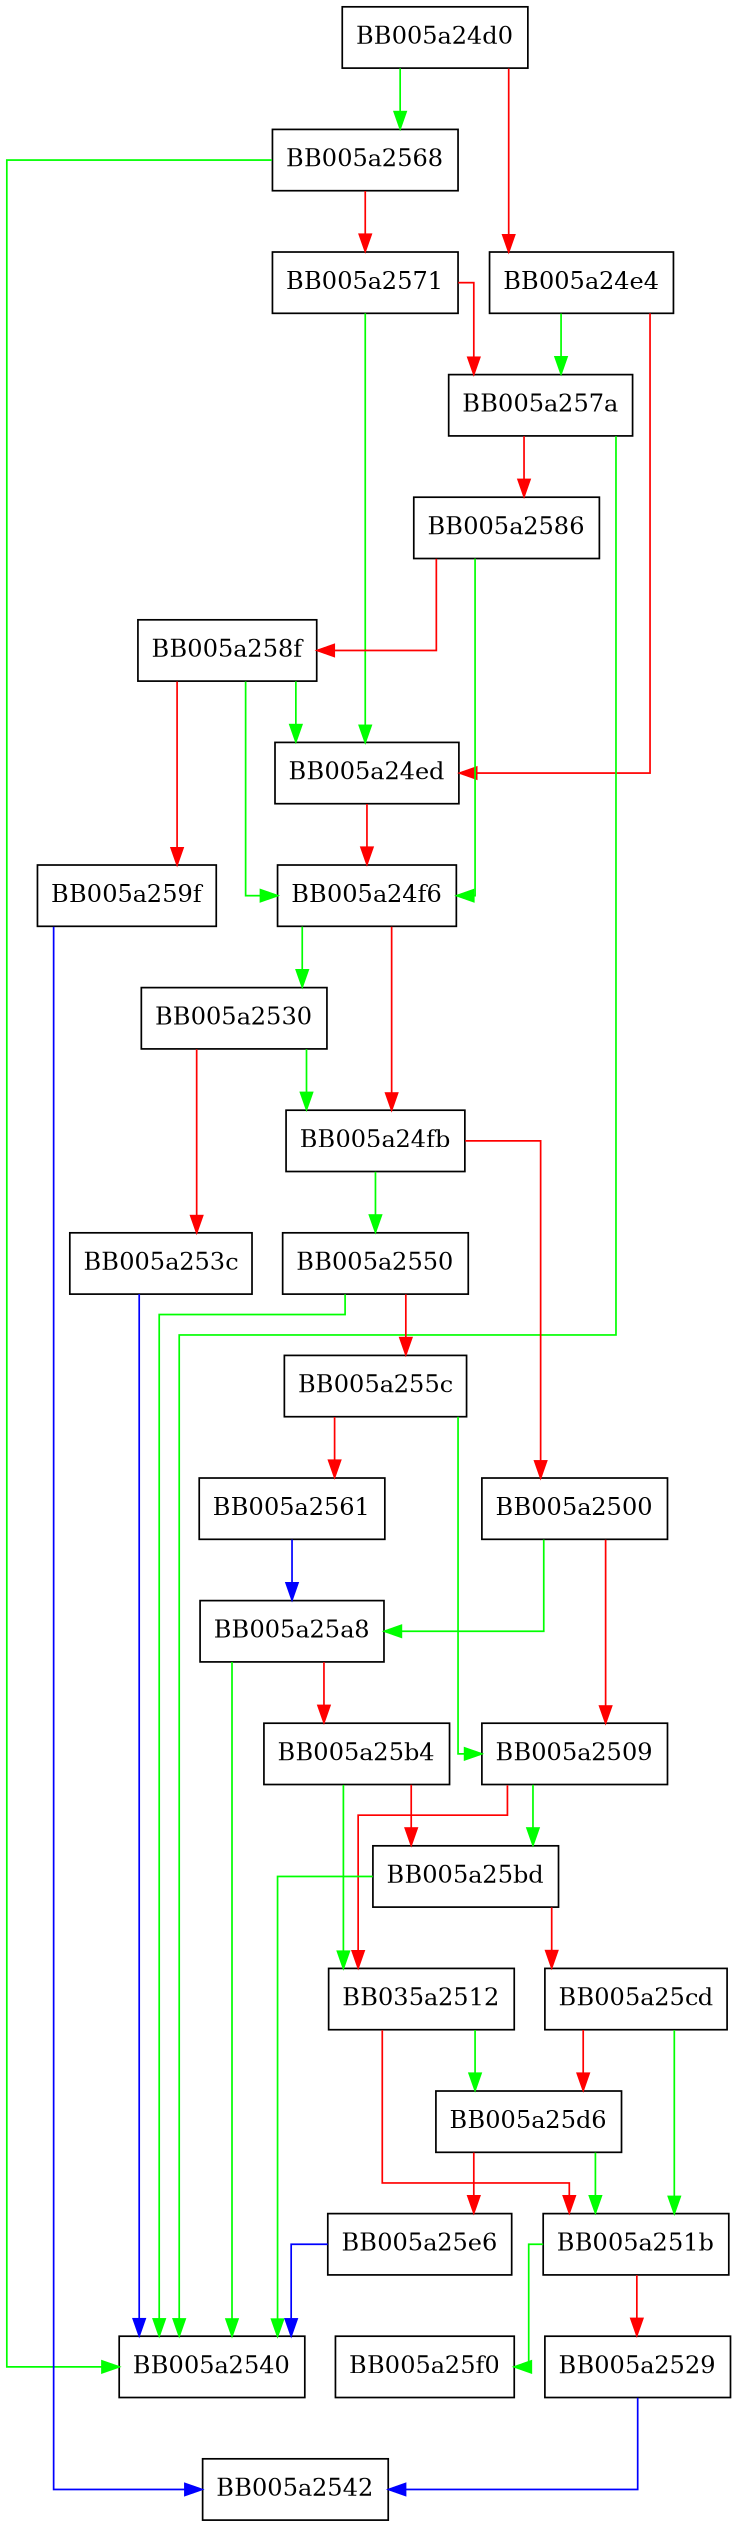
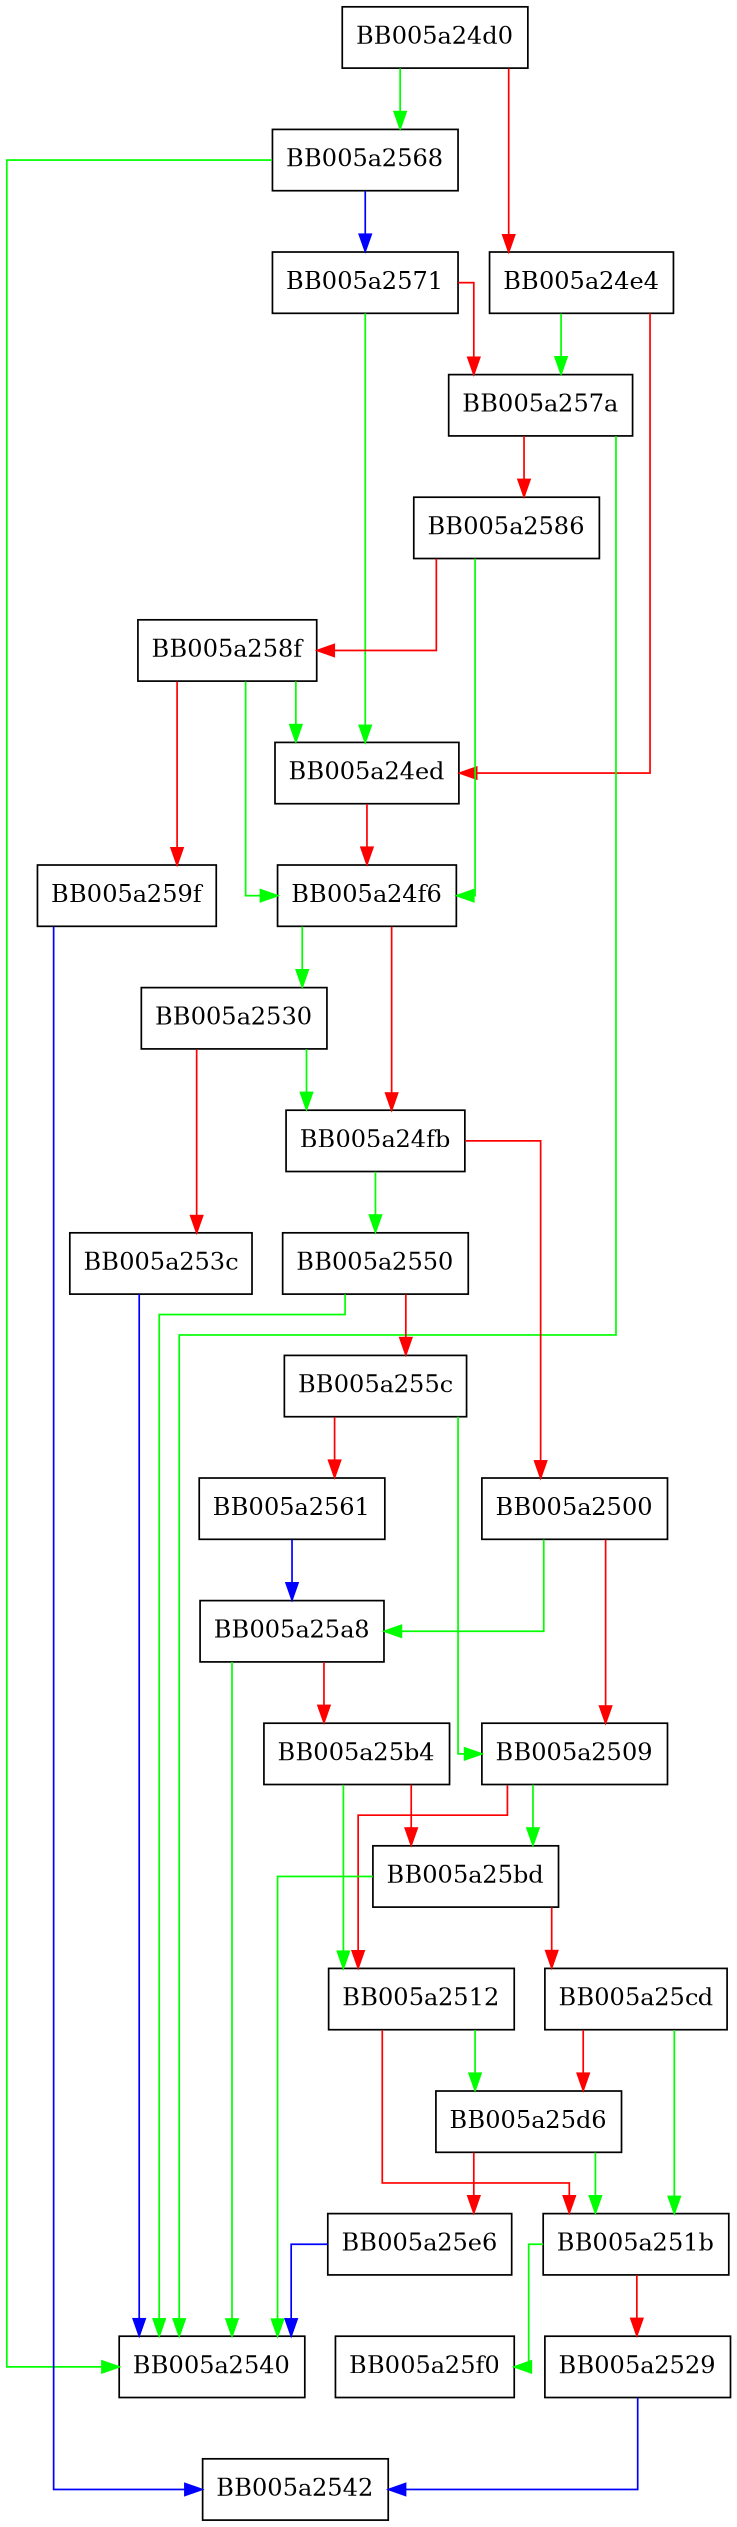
edge "BB005a2568" -> "BB005a2571": color red -> blue
node "BB035a2512": label "BB035a2512" -> "BB005a2512"
